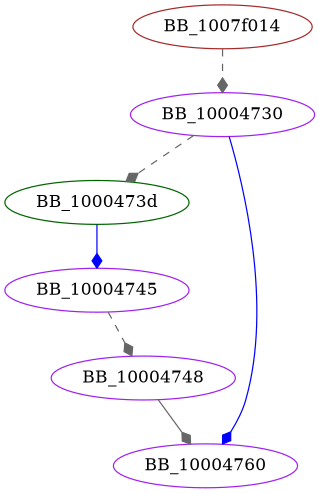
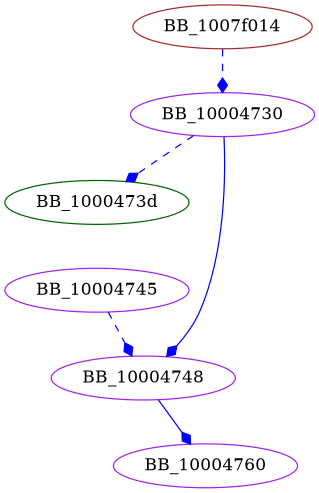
edge "BB_1007f014" -> "BB_10004730": color gray40 -> blue
edge "BB_10004730" -> "BB_1000473d": color gray40 -> blue
edge "BB_1000473d" -> "BB_10004745": removed
edge "BB_10004730" -> "BB_10004760": now "BB_10004730" -> "BB_10004748"
edge "BB_10004745" -> "BB_10004748": color gray40 -> blue
edge "BB_10004748" -> "BB_10004760": color gray40 -> blue
